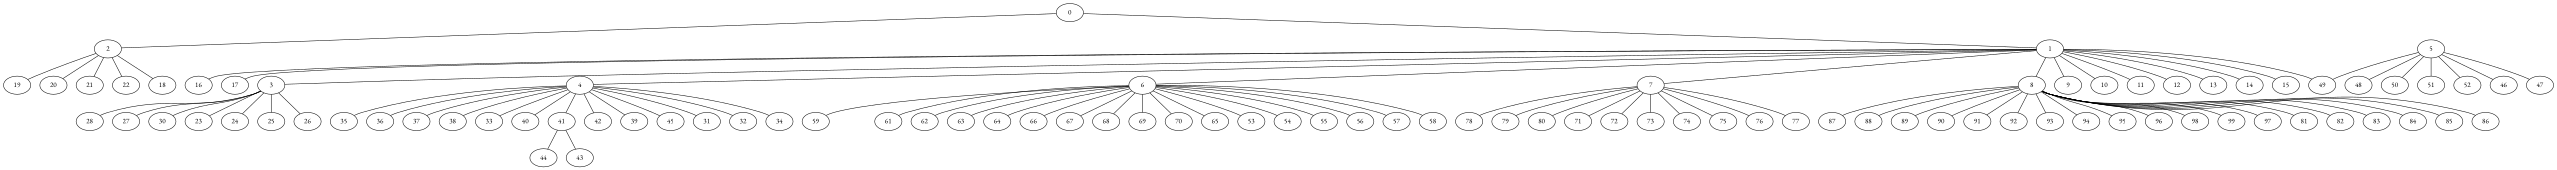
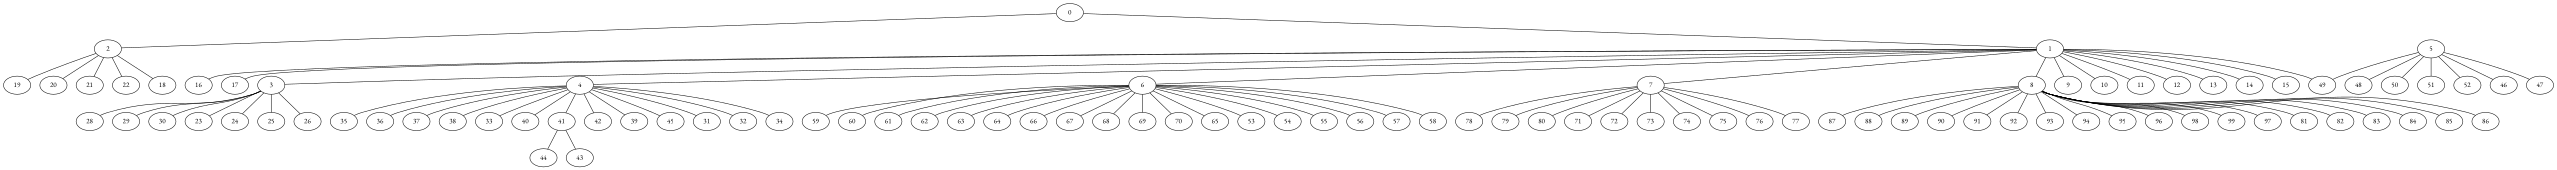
node "27": label "27" -> "29"
node "60": added
